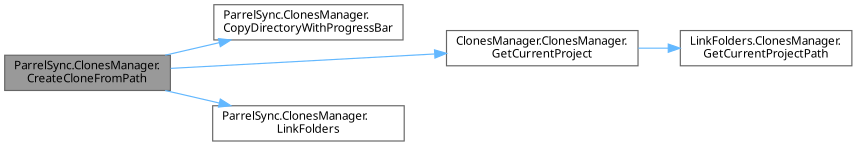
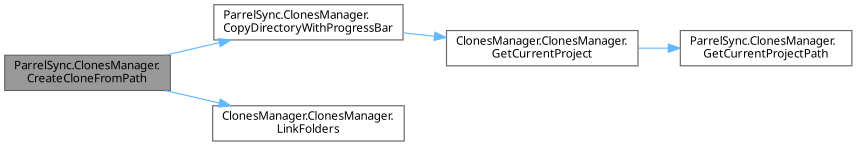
node "LinkFolders.ClonesManager. GetCurrentProjectPath": label "LinkFolders.ClonesManager. GetCurrentProjectPath" -> "ParrelSync.ClonesManager. GetCurrentProjectPath"
edge "ParrelSync.ClonesManager. CreateCloneFromPath" -> "ClonesManager.ClonesManager. GetCurrentProject": now "ParrelSync.ClonesManager. CopyDirectoryWithProgressBar" -> "ClonesManager.ClonesManager. GetCurrentProject"
node "ParrelSync.ClonesManager. LinkFolders": label "ParrelSync.ClonesManager. LinkFolders" -> "ClonesManager.ClonesManager. LinkFolders"
